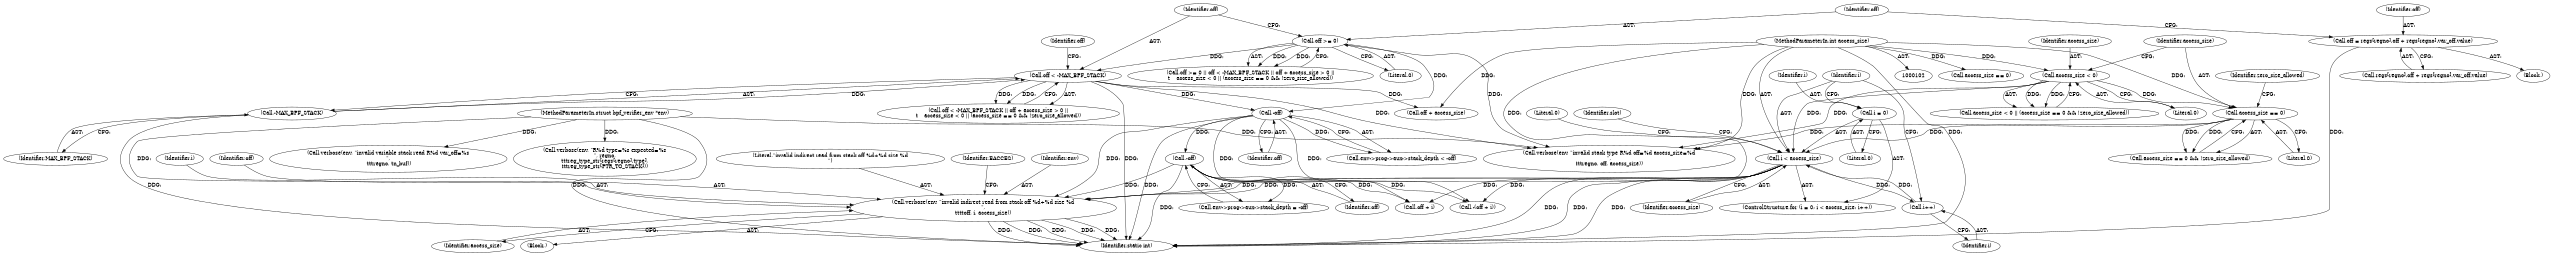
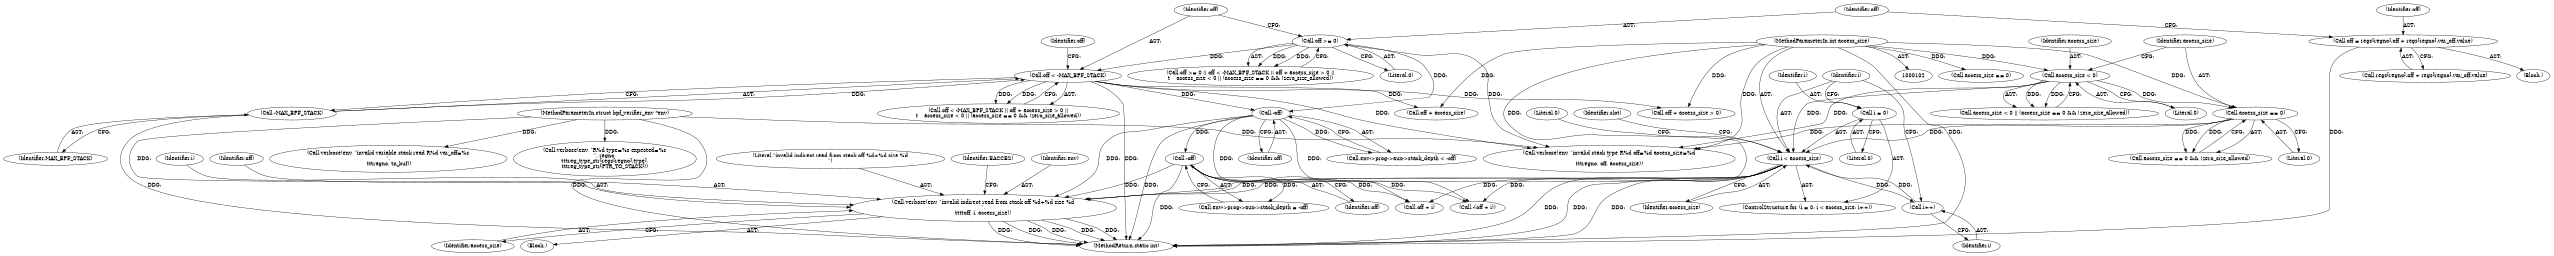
node "(Identifier,zero_size_allowed)": removed
node "(Call,off + access_size > 0)": added
node "(Identifier,static int)": label "(Identifier,static int)" -> "(MethodReturn,static int)"
